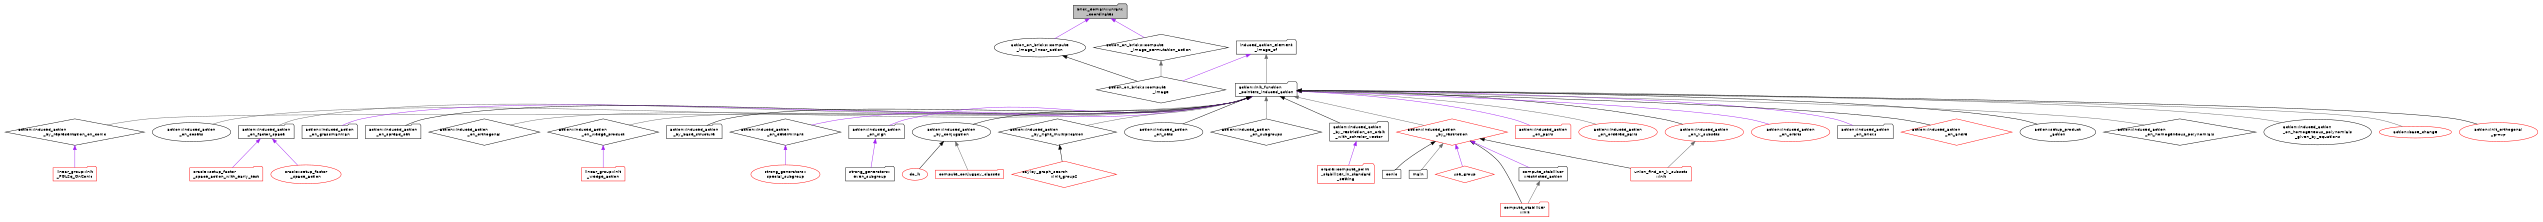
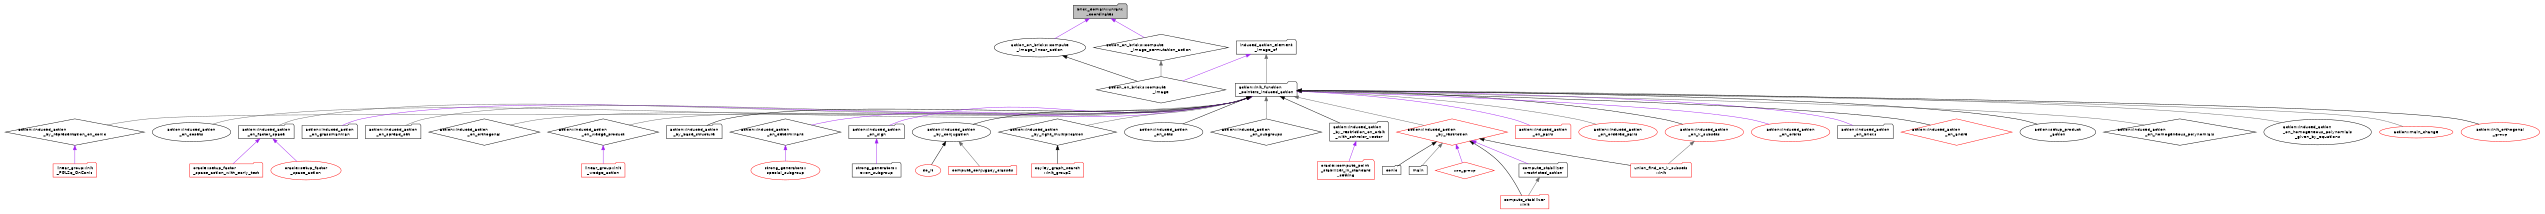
edge "action::induced_action _on_spread_set" -> "action::init_function _pointers_induced_action": color black -> gray40
node "action::base_change": label "action::base_change" -> "action::main_change"
node "cayley_graph_search ::init_group2": shape diamond -> folder
